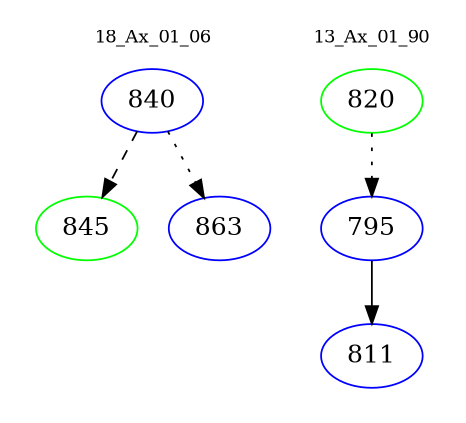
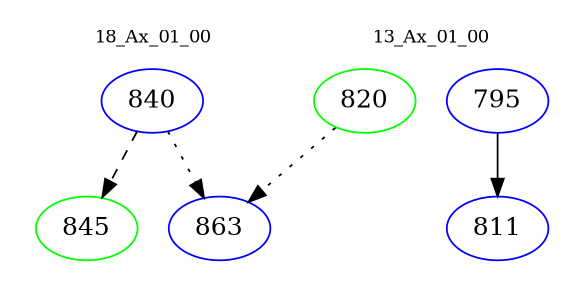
cluster "18_Ax_01_06": label "18_Ax_01_06" -> "18_Ax_01_00"
cluster "13_Ax_01_90": label "13_Ax_01_90" -> "13_Ax_01_00"
edge "820" -> "795": now "820" -> "863"
